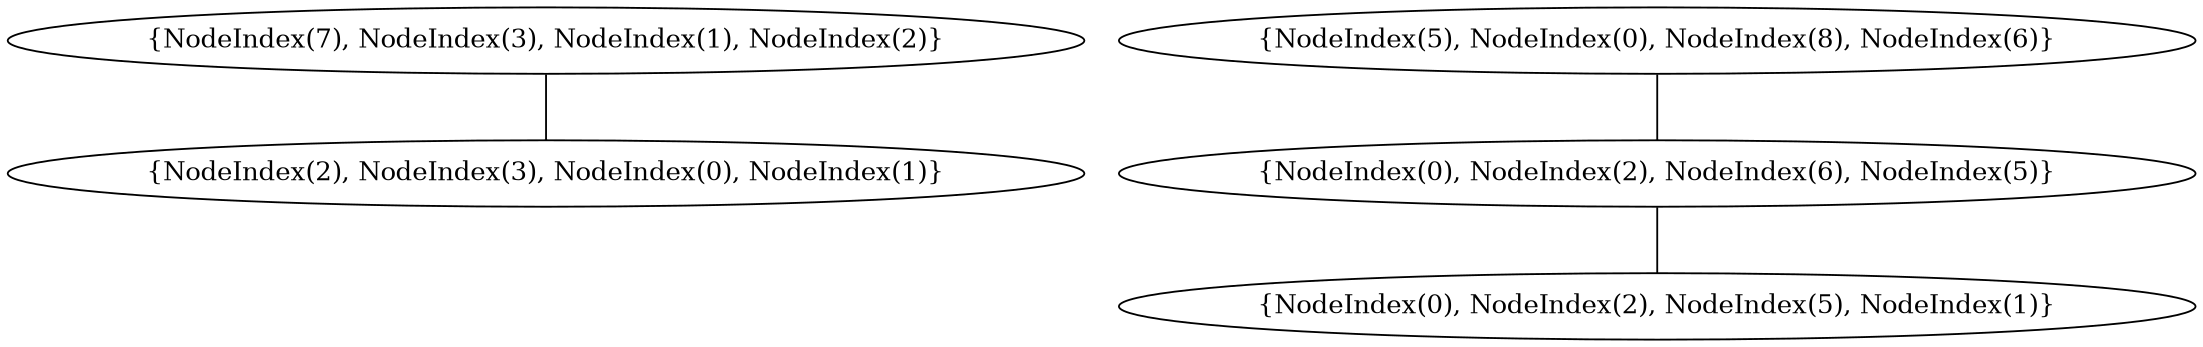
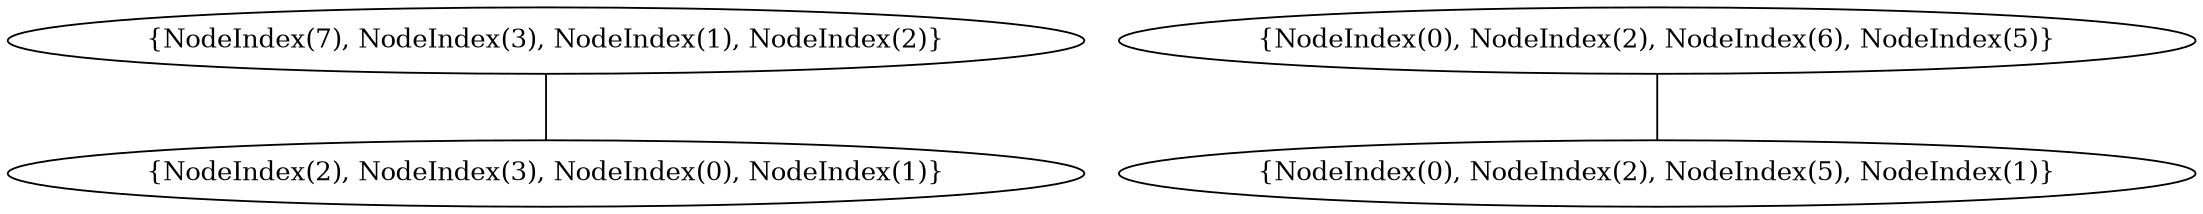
node "{NodeIndex(5), NodeIndex(0), NodeIndex(8), NodeIndex(6)}": removed
